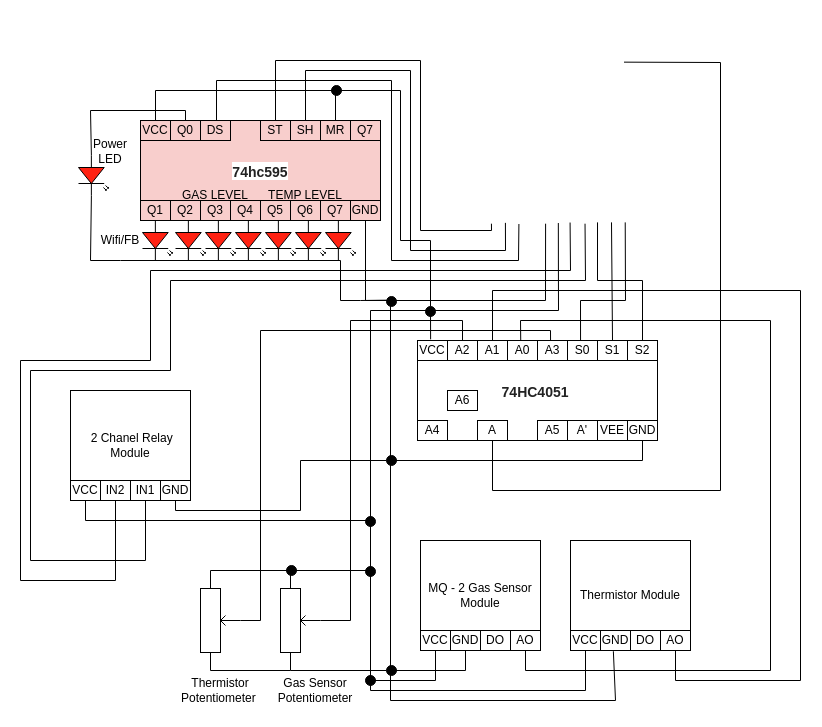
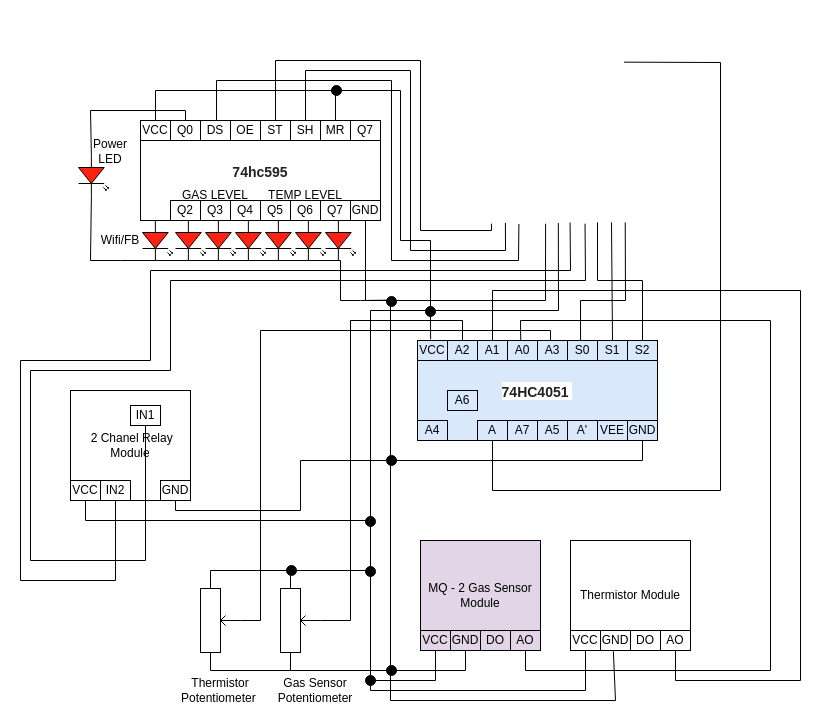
node "OE": added
node "74hc595": fillcolor #f8cecc -> #ffffff
node "Q1": removed
node "74HC4051": fillcolor #ffffff -> #dae8fc
node "A7": added
node "IN1": moved (146, 491) -> (146, 416)
node "MQ - 2 Gas Sensor Module": fillcolor #ffffff -> #e1d5e7
